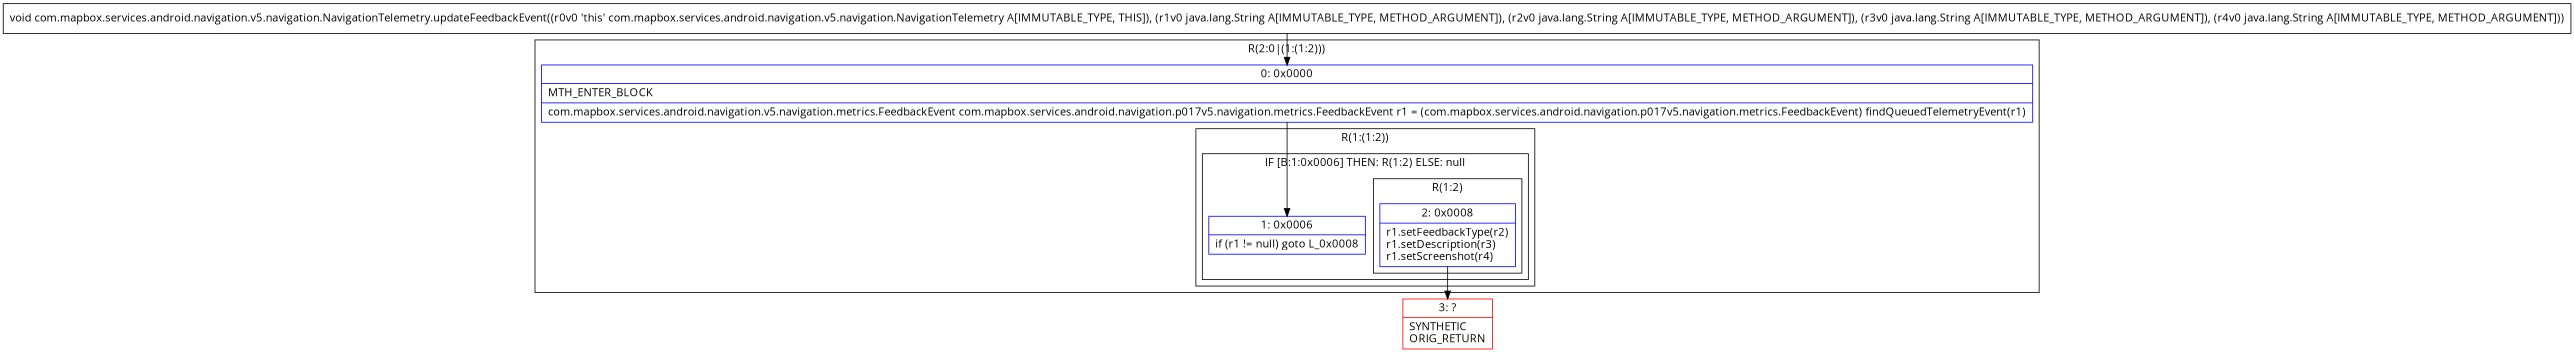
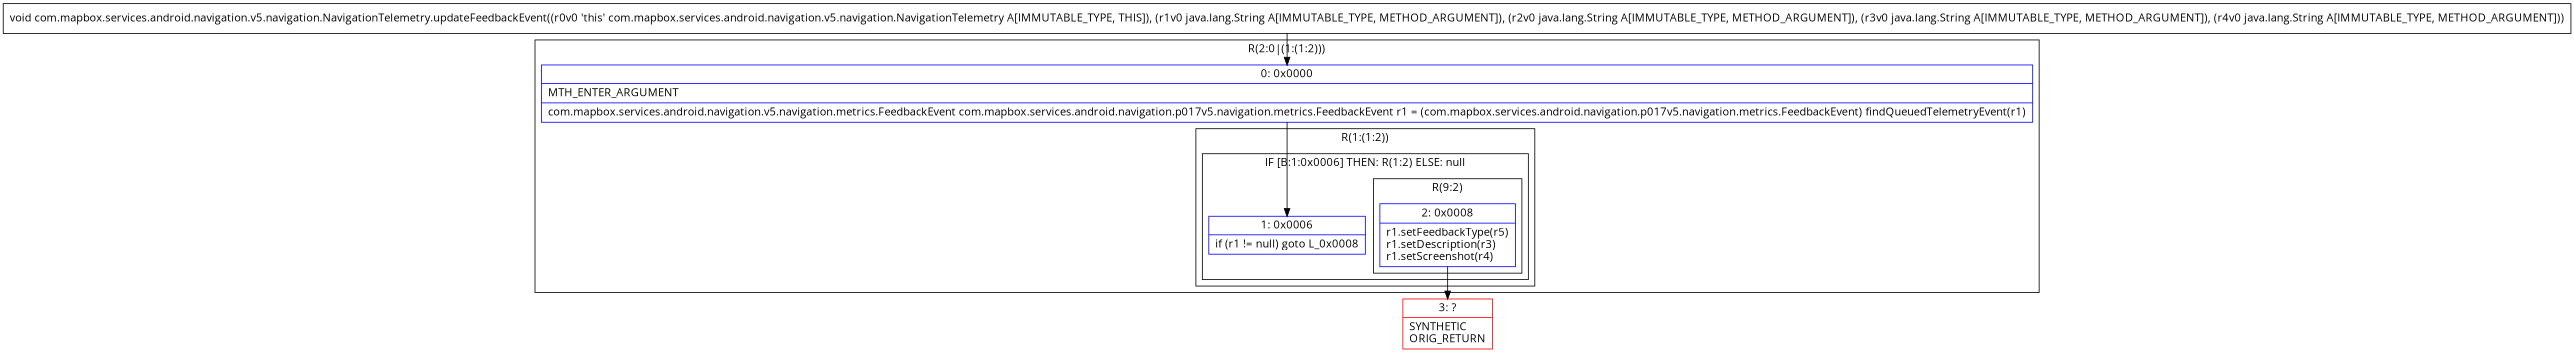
node "0: 0x0000": text "MTH_ENTER_BLOCK" -> "MTH_ENTER_ARGUMENT"
cluster "R(1:2)": label "R(1:2)" -> "R(9:2)"
node "2: 0x0008": text "r1.setFeedbackType(r2)" -> "r1.setFeedbackType(r5)"
